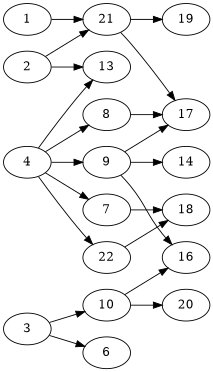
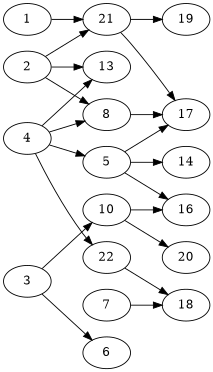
edge "2" -> "8": added
node "9": label "9" -> "5"
edge "4" -> "7": removed
